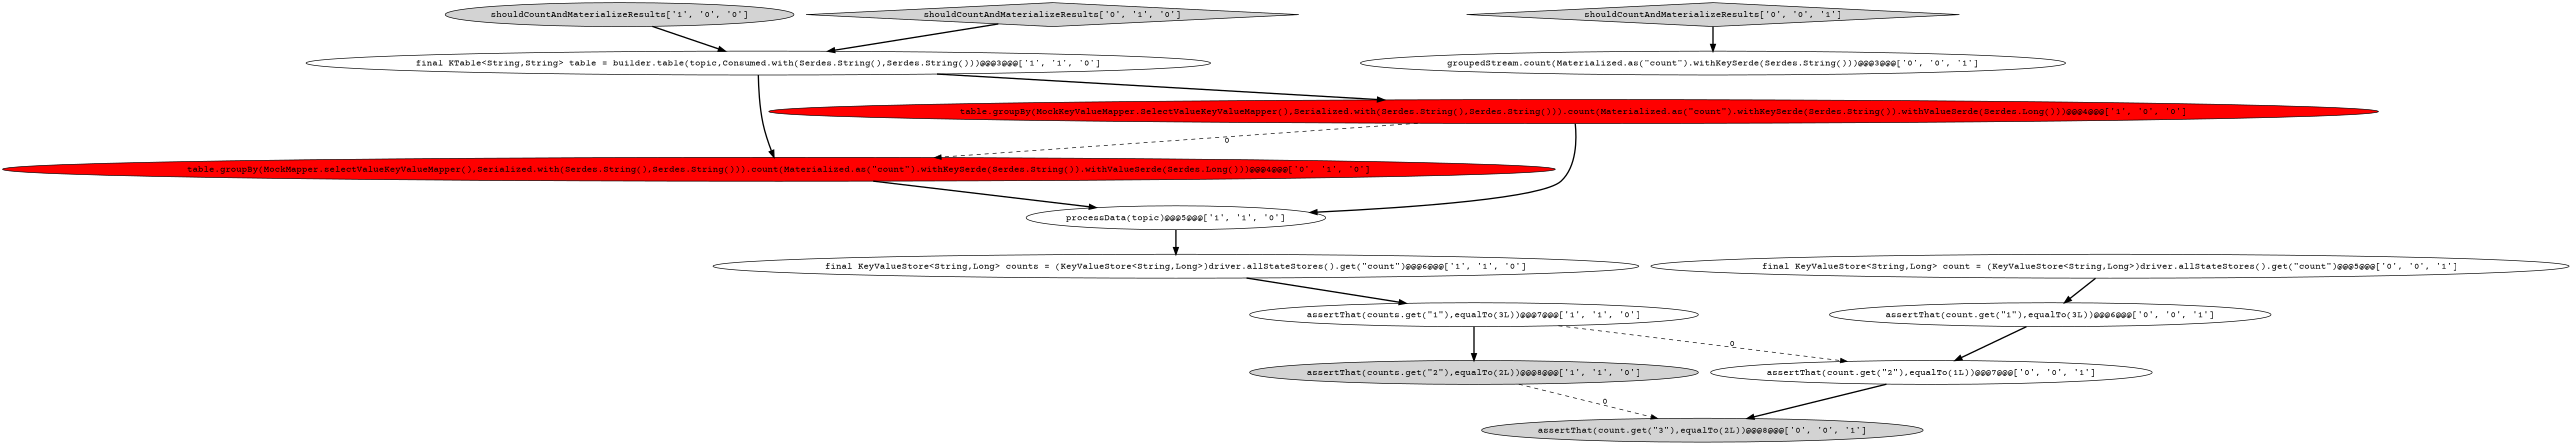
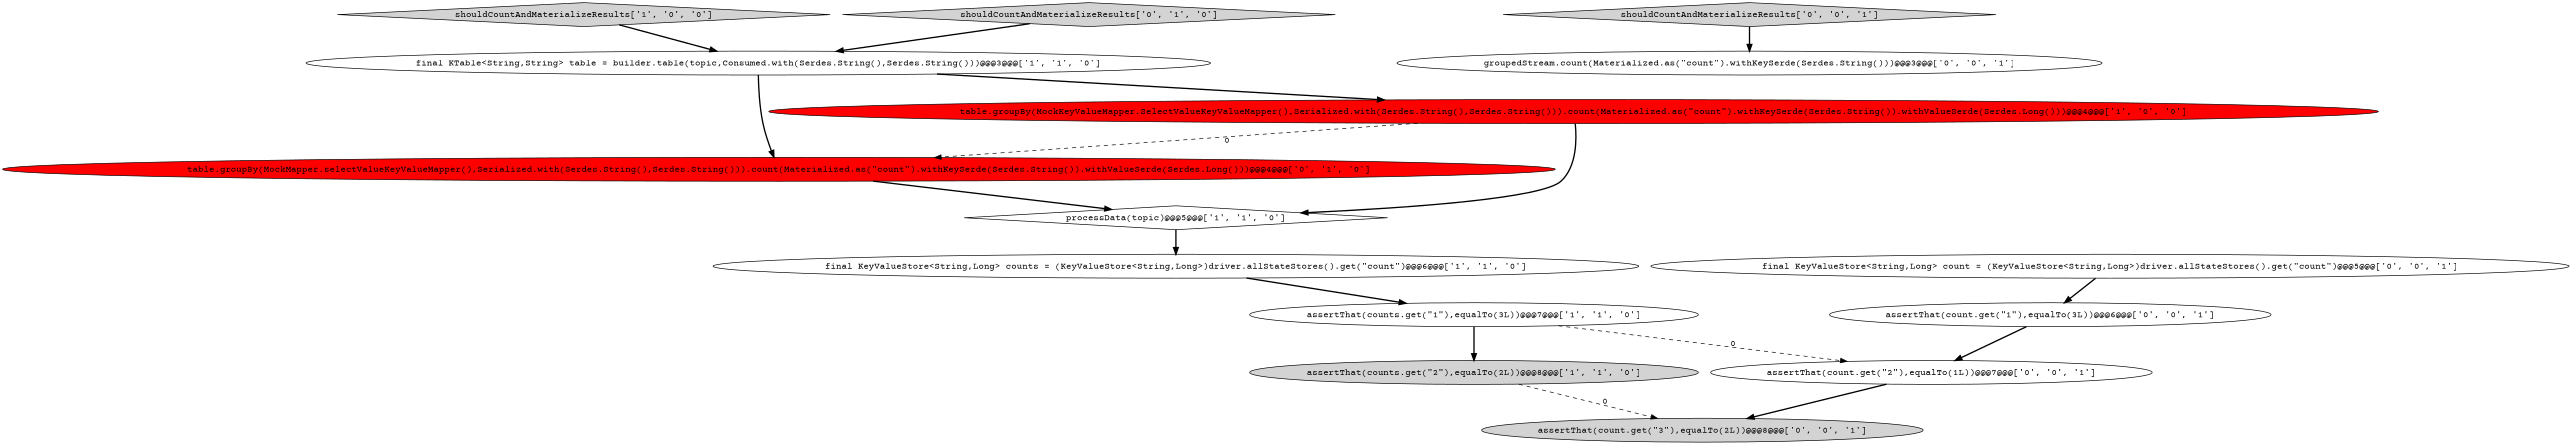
node "shouldCountAndMaterializeResults['1', '0', '0']": shape ellipse -> diamond
node "processData(topic)@@@5@@@['1', '1', '0']": shape ellipse -> diamond
